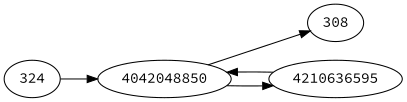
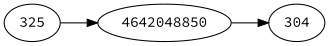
node "308": label "308" -> "304"
node "324": label "324" -> "325"
node "4042048850": label "4042048850" -> "4642048850"
node "4210636595": removed
